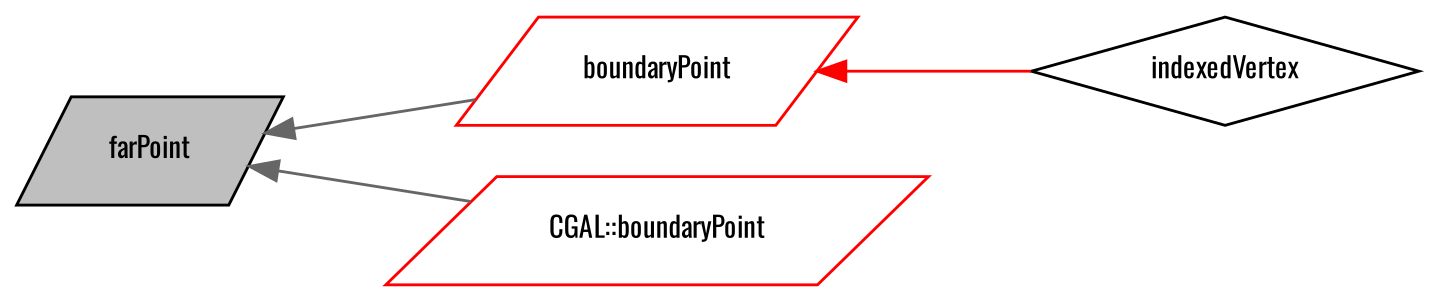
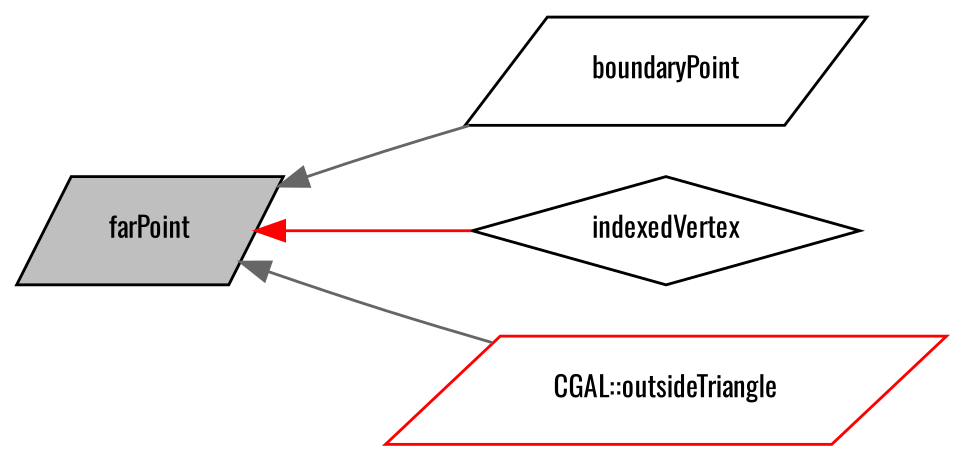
node "boundaryPoint": color red -> black
edge "indexedVertex" -> "boundaryPoint": now "indexedVertex" -> "farPoint"
node "CGAL::boundaryPoint": label "CGAL::boundaryPoint" -> "CGAL::outsideTriangle"
